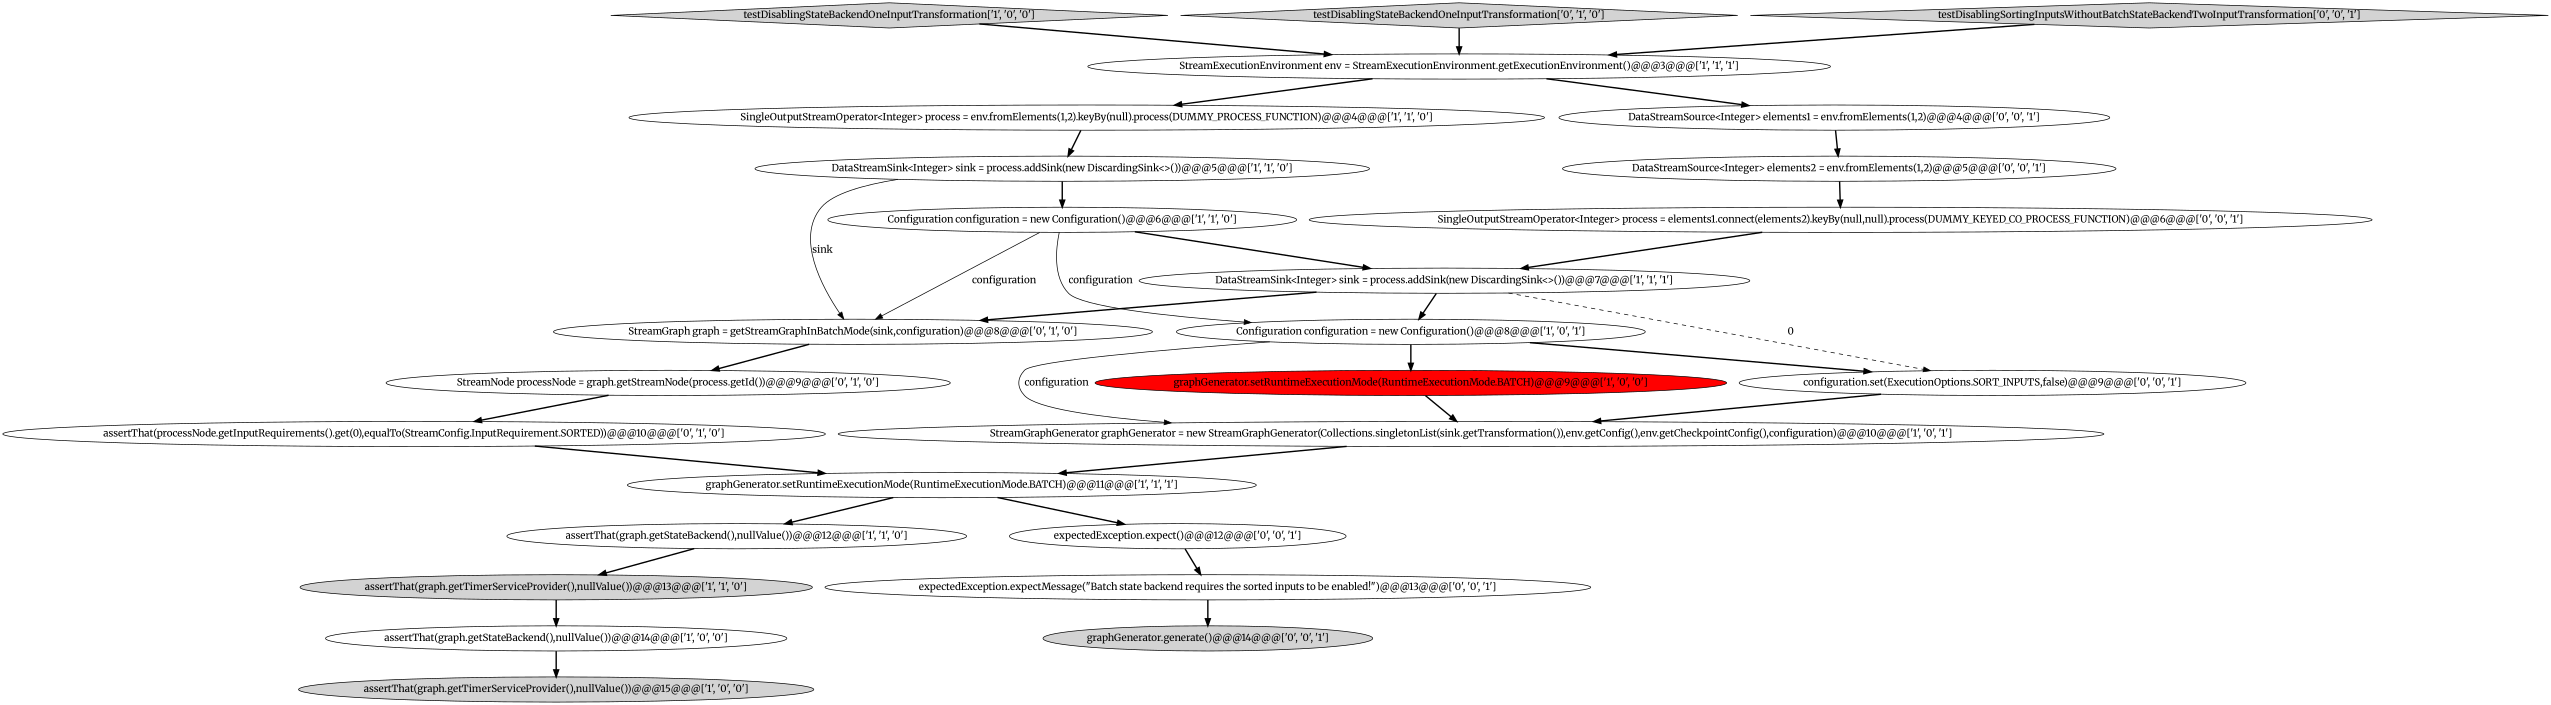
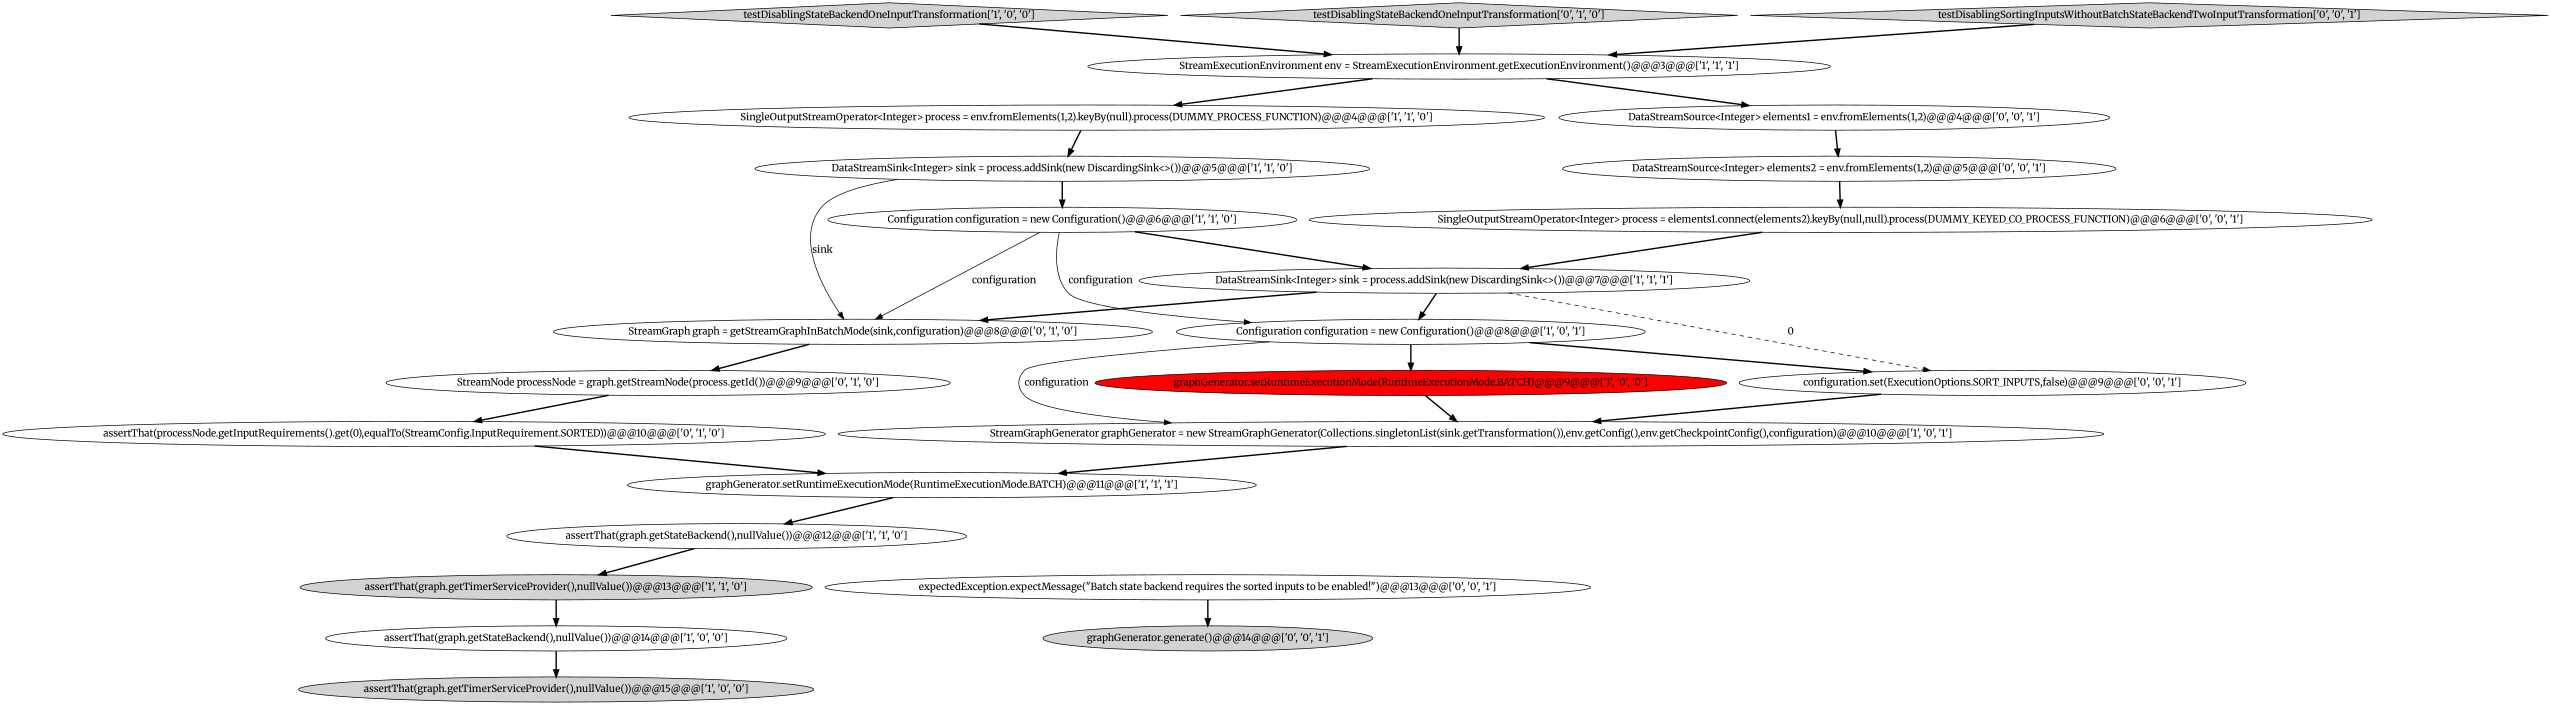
node "expectedException.expect()@@@12@@@['0', '0', '1']": removed
